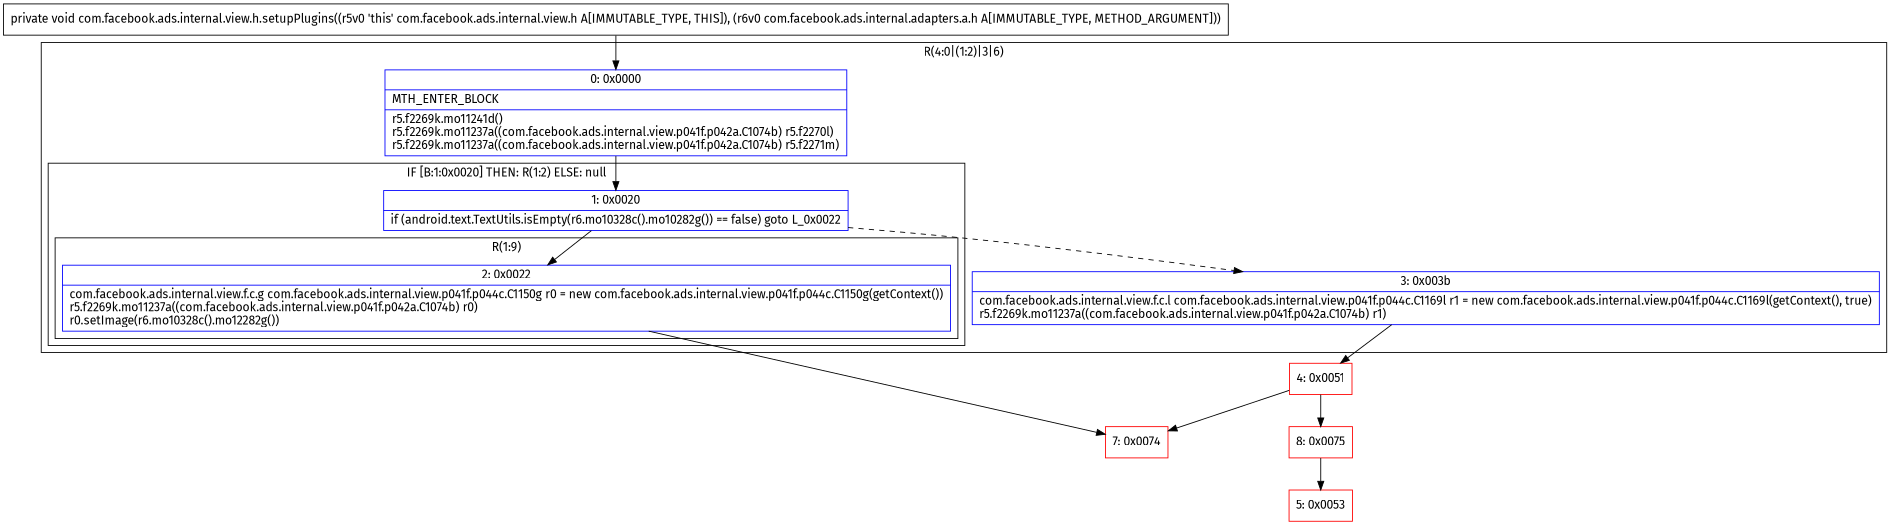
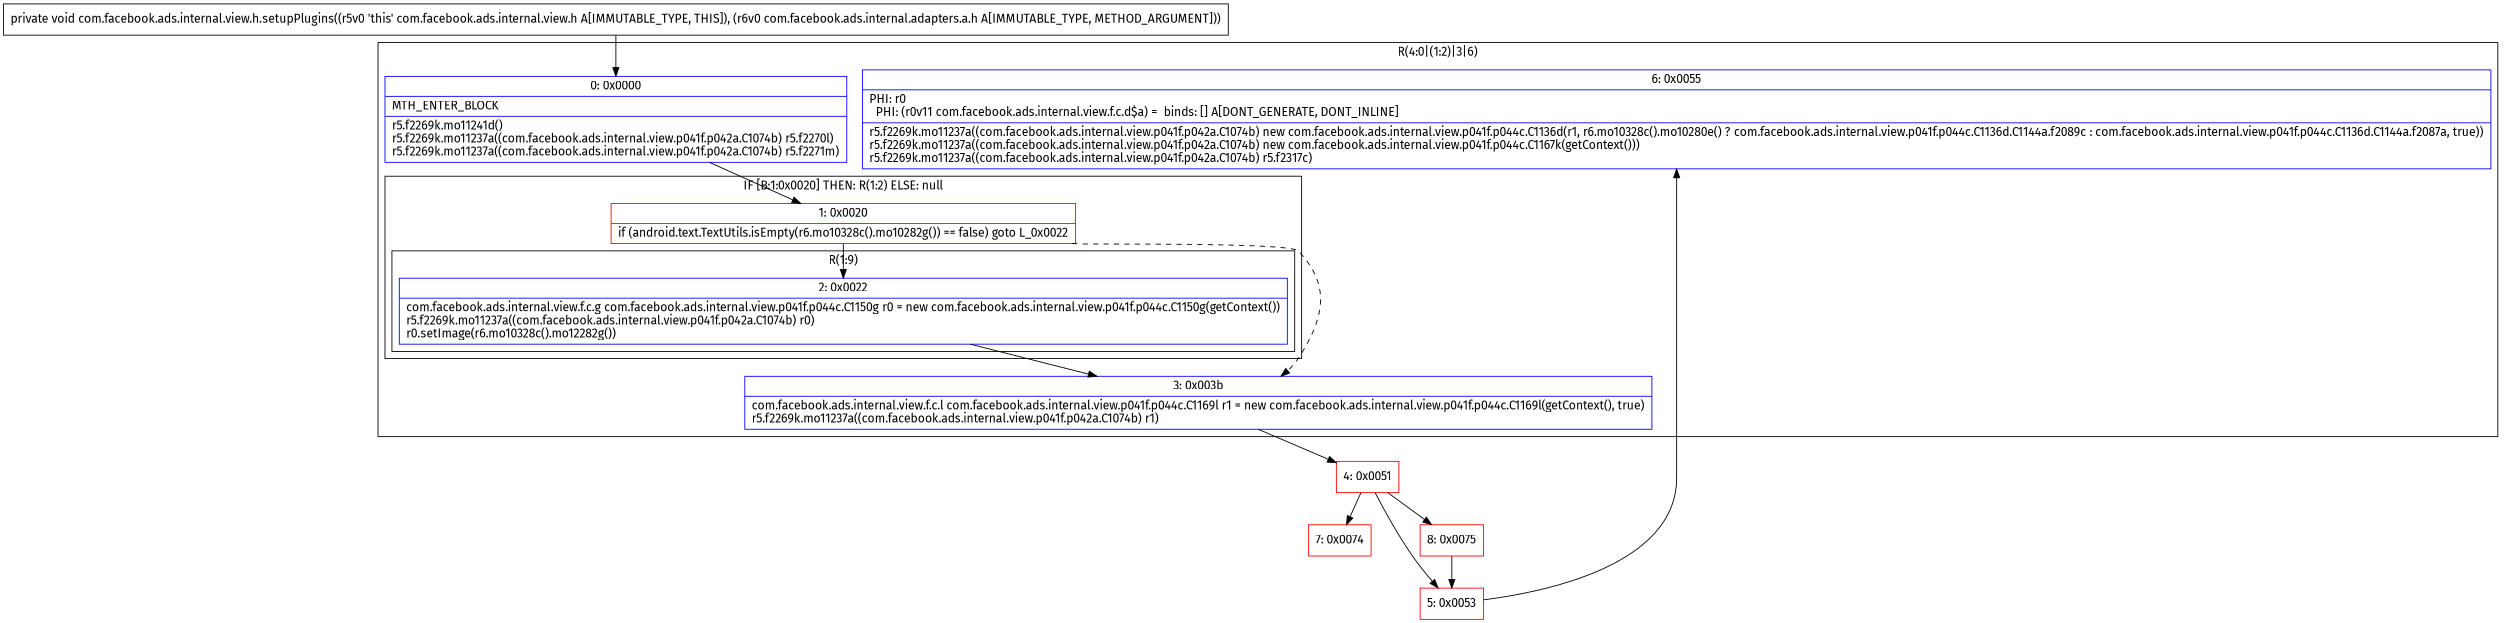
node "6: 0x0055": added
node "1: 0x0020": color blue -> red
edge "2: 0x0022" -> "7: 0x0074": now "2: 0x0022" -> "3: 0x003b"
edge "4: 0x0051" -> "5: 0x0053": added
